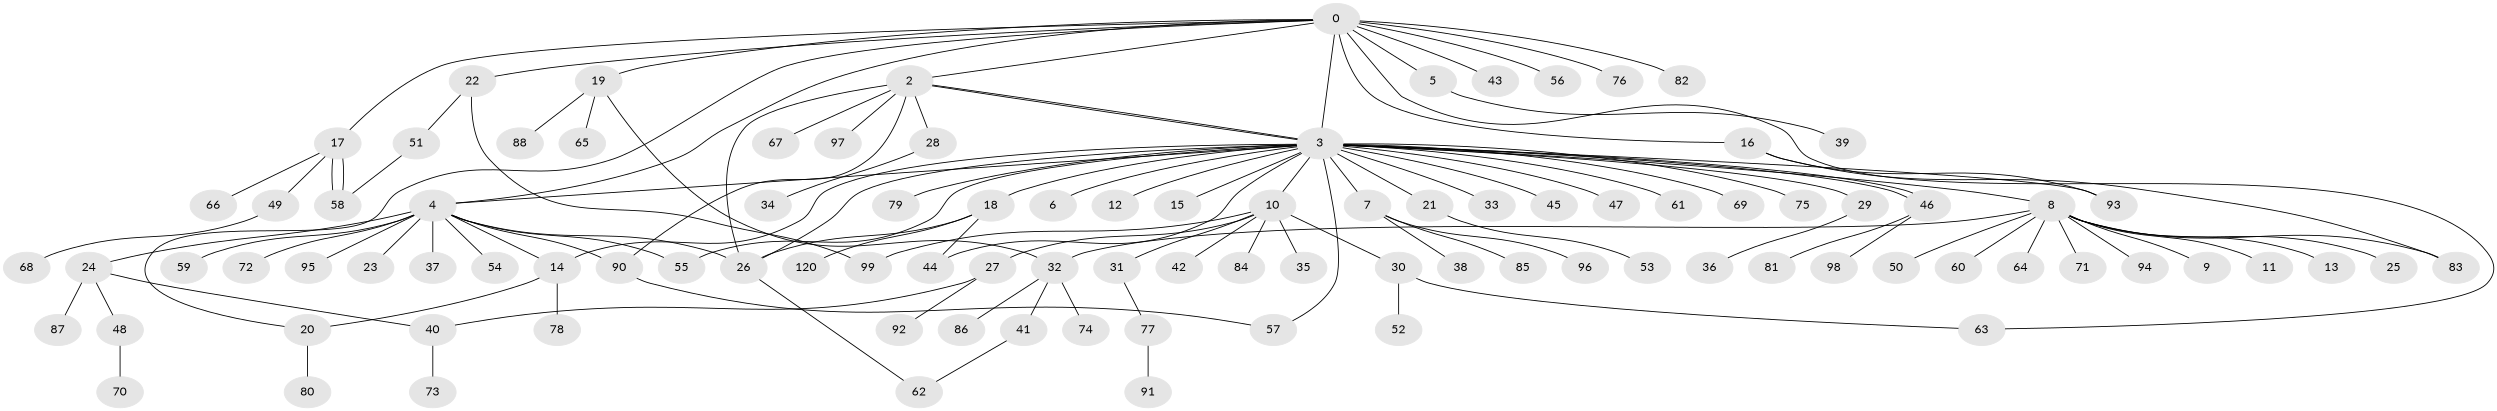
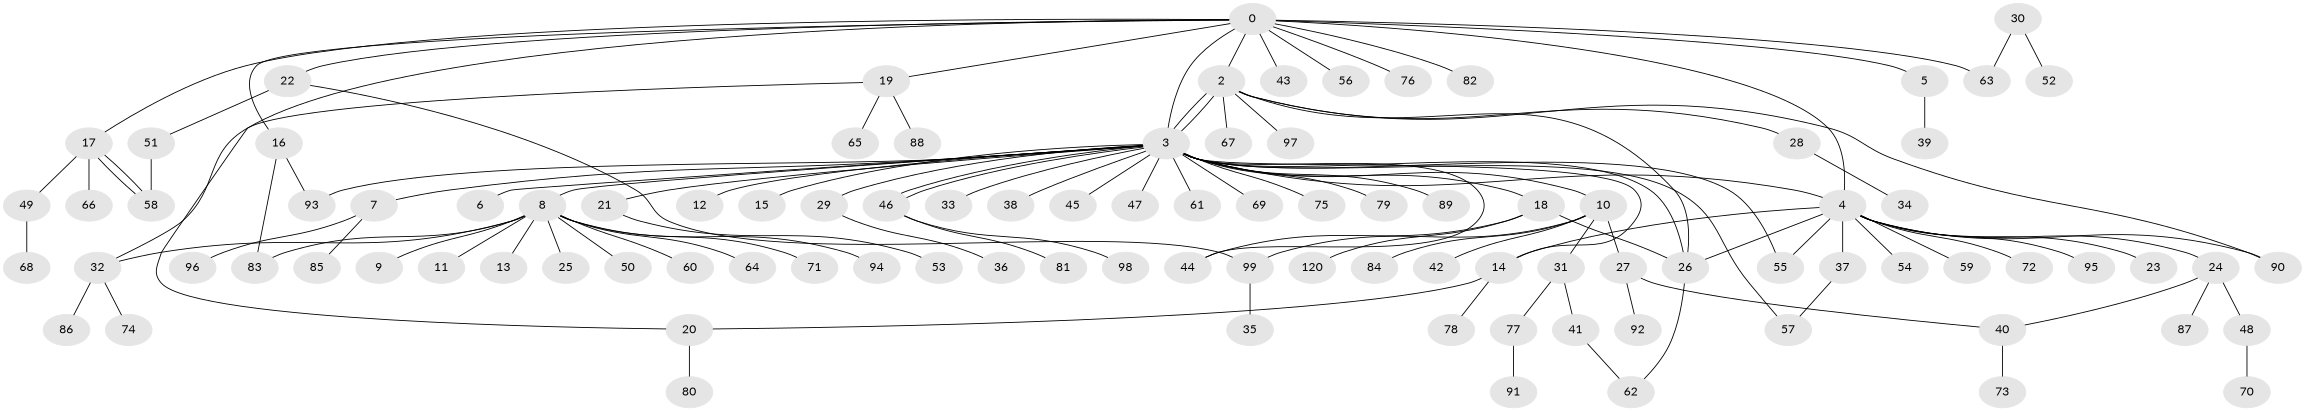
node "89": added
edge "10" -- "30": removed
edge "10" -- "35": now "99" -- "35"
edge "7" -- "38": now "3" -- "38"
edge "32" -- "41": now "31" -- "41"
edge "90" -- "57": now "37" -- "57"
